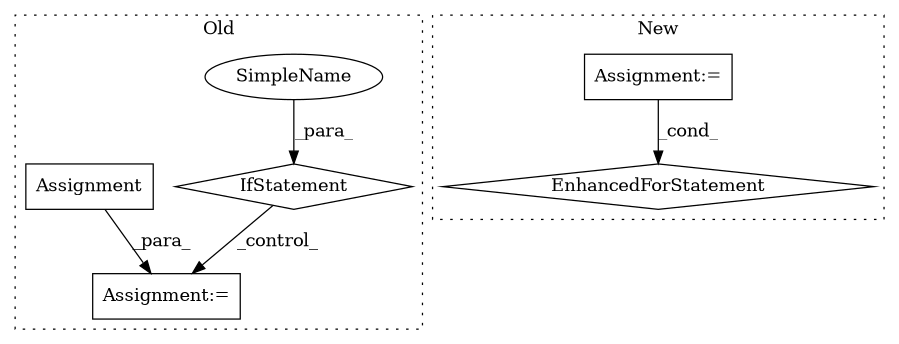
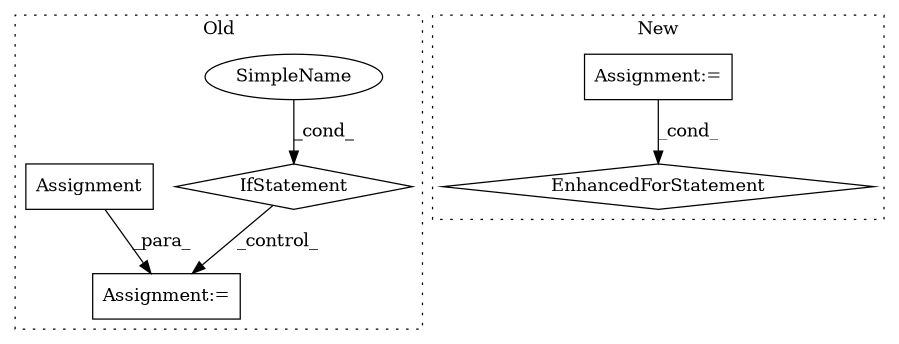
edge "SimpleName" -> "IfStatement": label "_para_" -> "_cond_"
